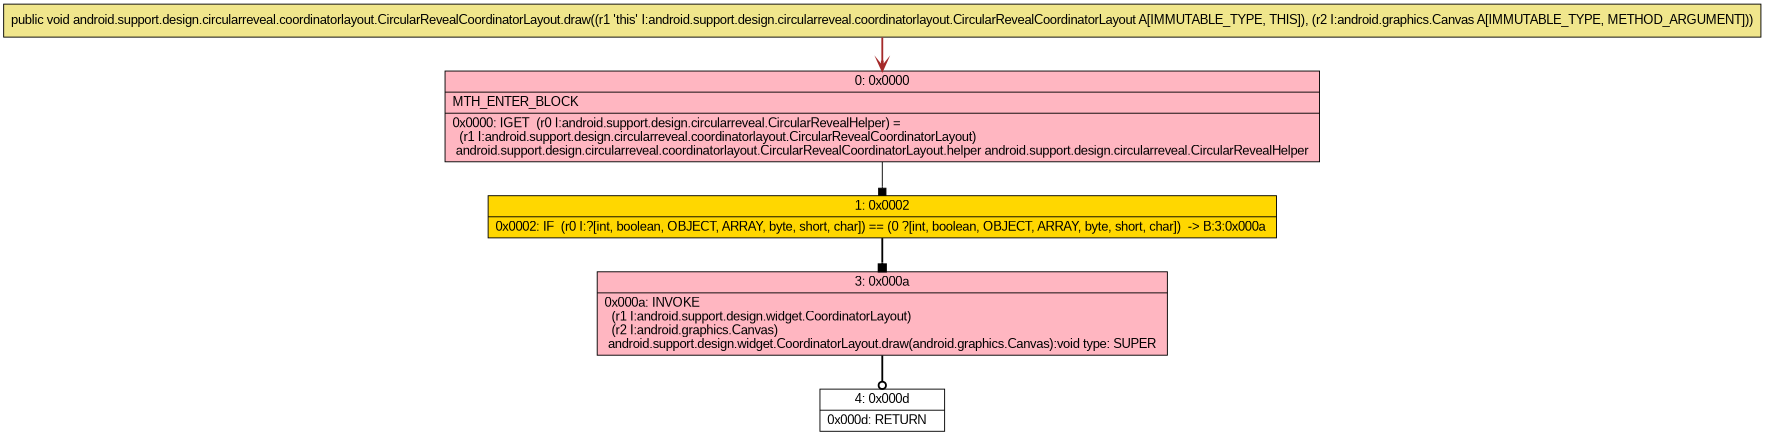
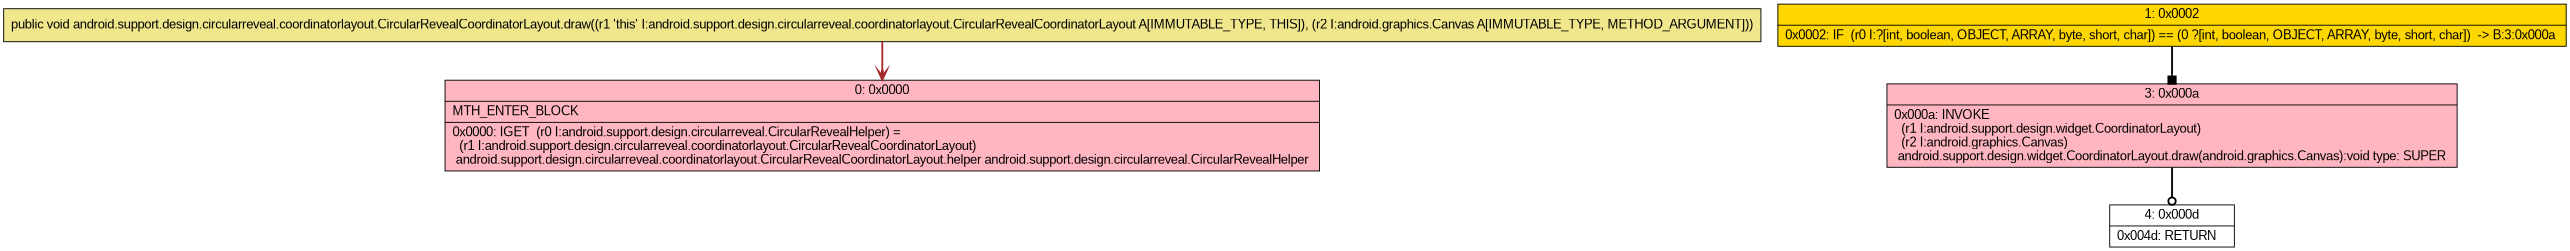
edge "0: 0x0000" -> "1: 0x0002": removed
node "4: 0x000d": text "0x000d: RETURN" -> "0x004d: RETURN"
